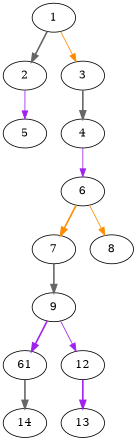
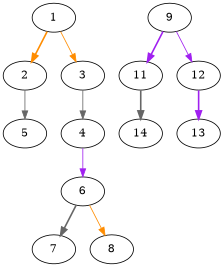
edge "1" -> "2": color gray40 -> darkorange
edge "2" -> "5": color purple -> gray40
edge "3" -> "4": style bold -> solid
edge "6" -> "7": color darkorange -> gray40
edge "7" -> "9": removed
node "61": label "61" -> "11"
